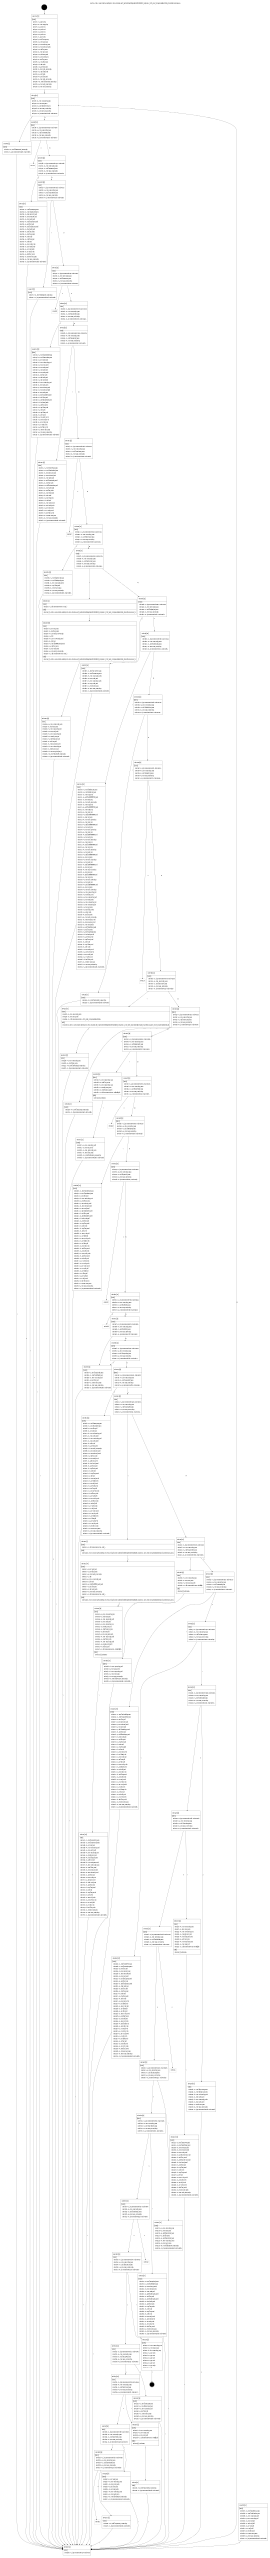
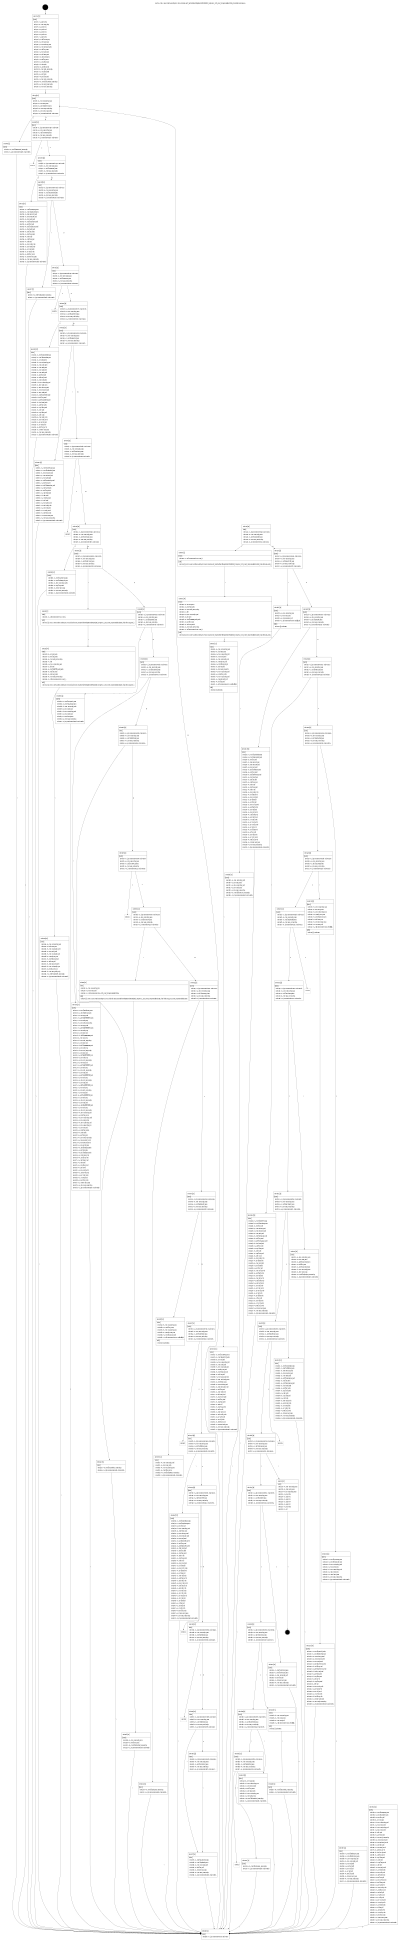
node "0x401a07 [28]": removed
